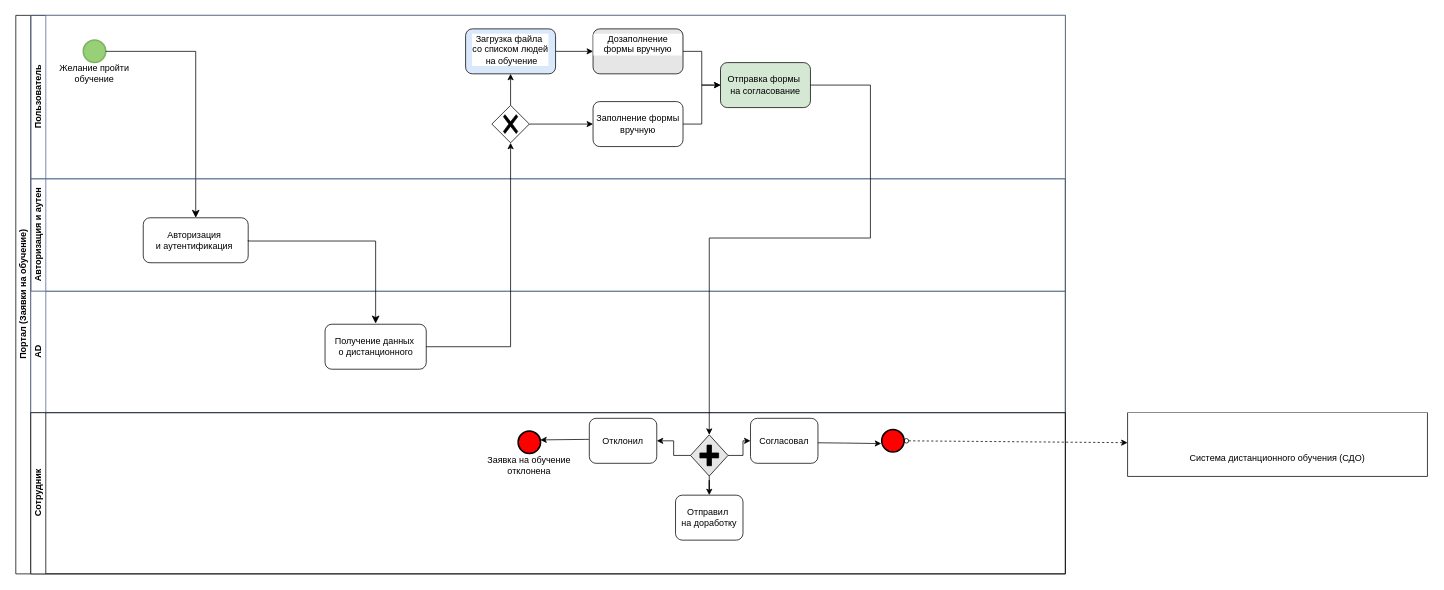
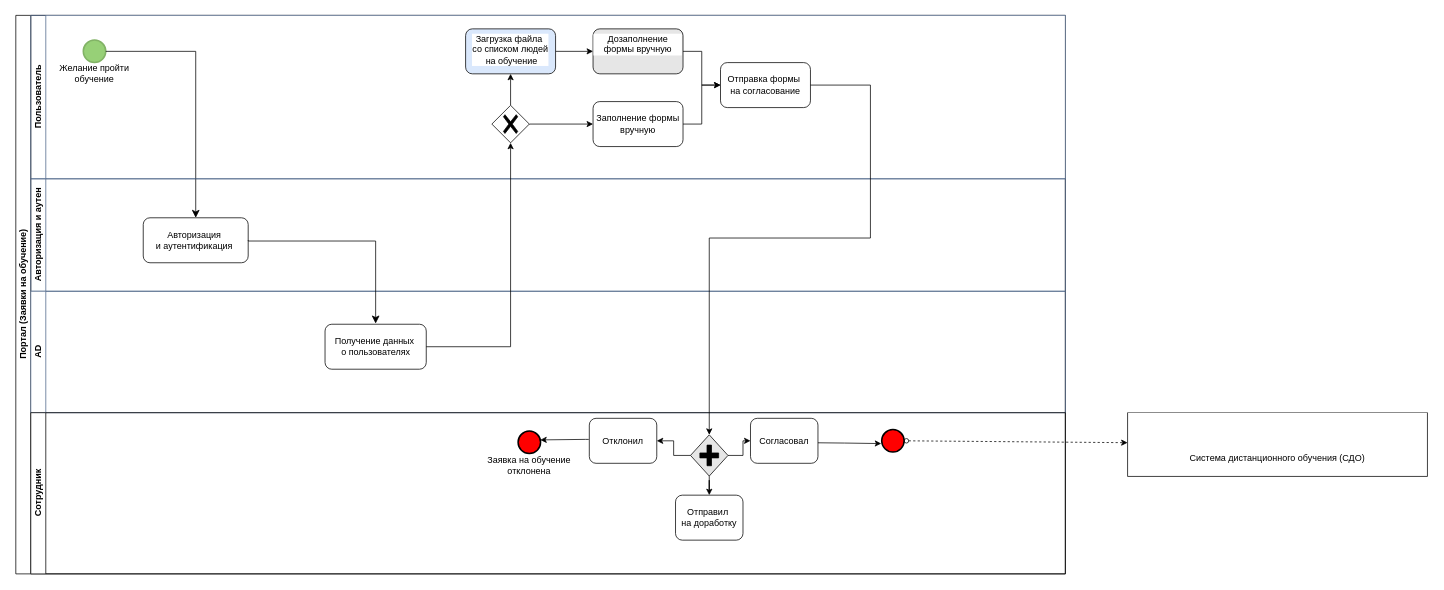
node "Отправка формы на согласование": fillcolor #d5e8d4 -> #ffffff
node "Получение данных о дистанционного": label "Получение данных о дистанционного" -> "Получение данных о пользователях"
